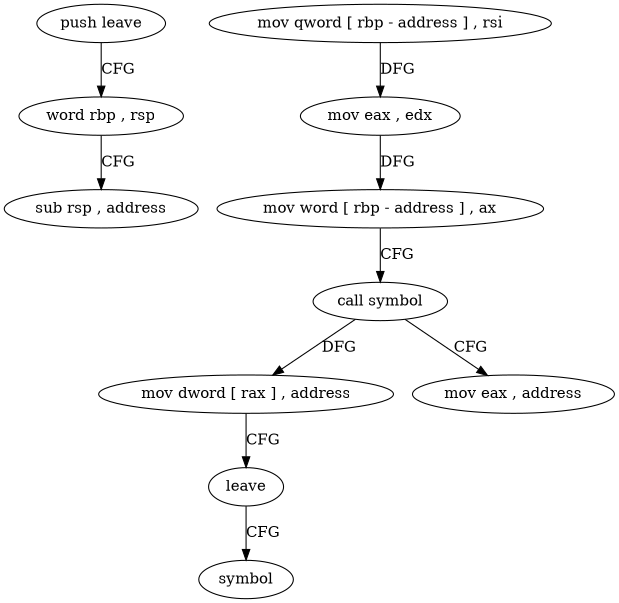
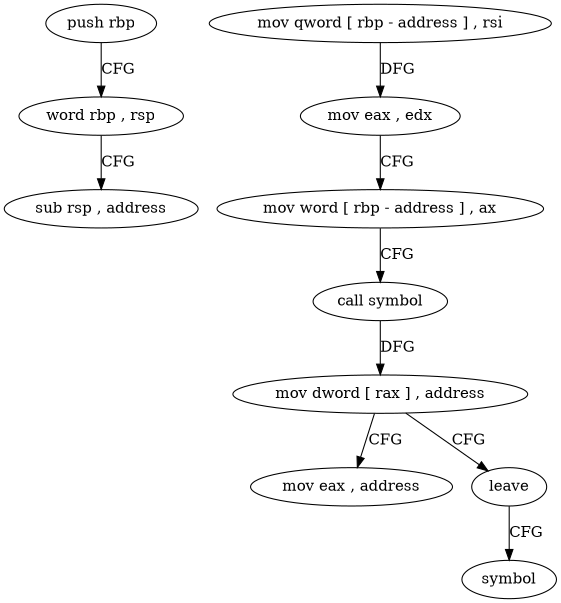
node "push leave": label "push leave" -> "push rbp"
edge "mov eax , edx" -> "mov word [ rbp - address ] , ax": label "DFG" -> "CFG"
edge "call symbol" -> "mov eax , address": now "mov dword [ rax ] , address" -> "mov eax , address"
